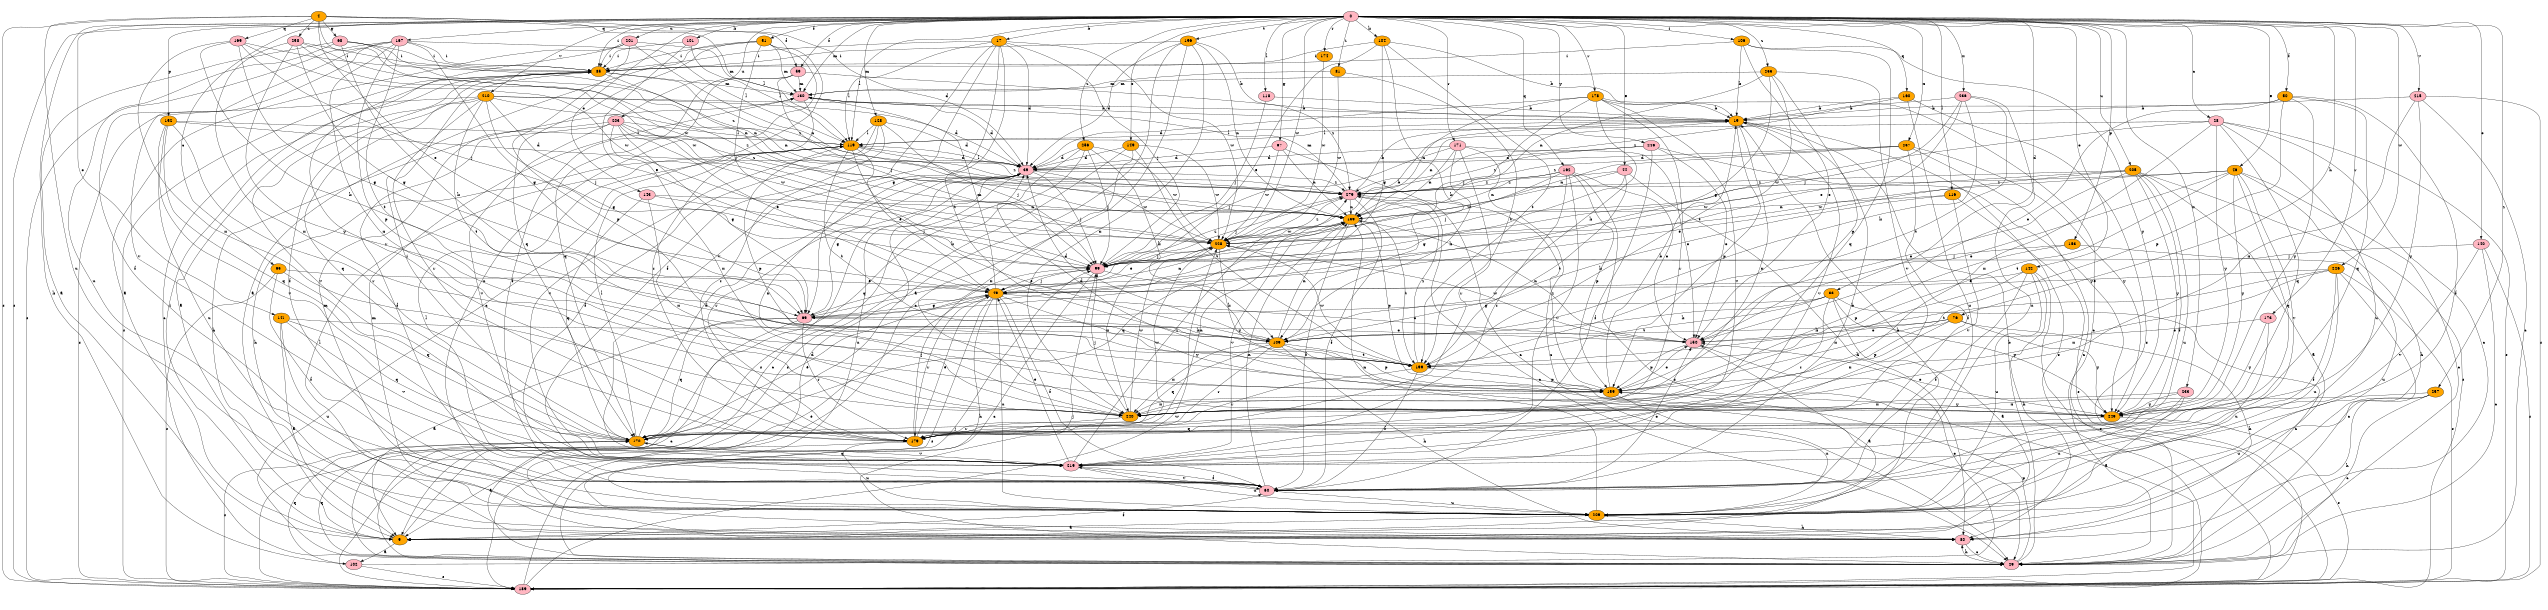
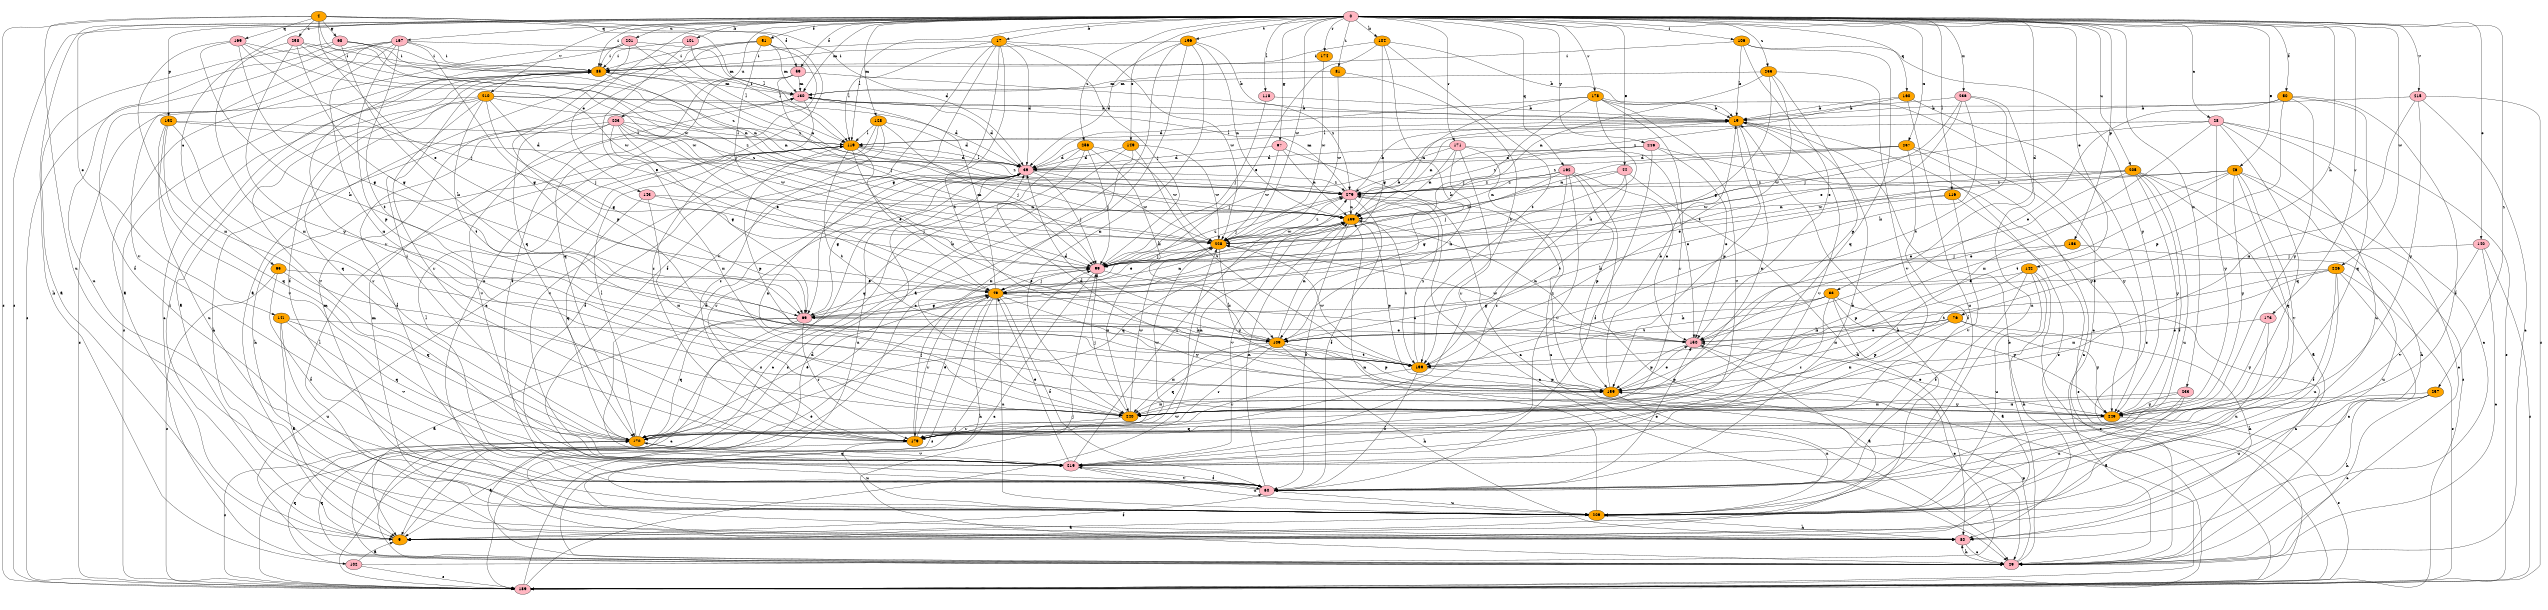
edge "130" -> "85": added, label "i"
edge "162" -> "189": label "s" -> "p"
edge "9" -> "102": reversed
